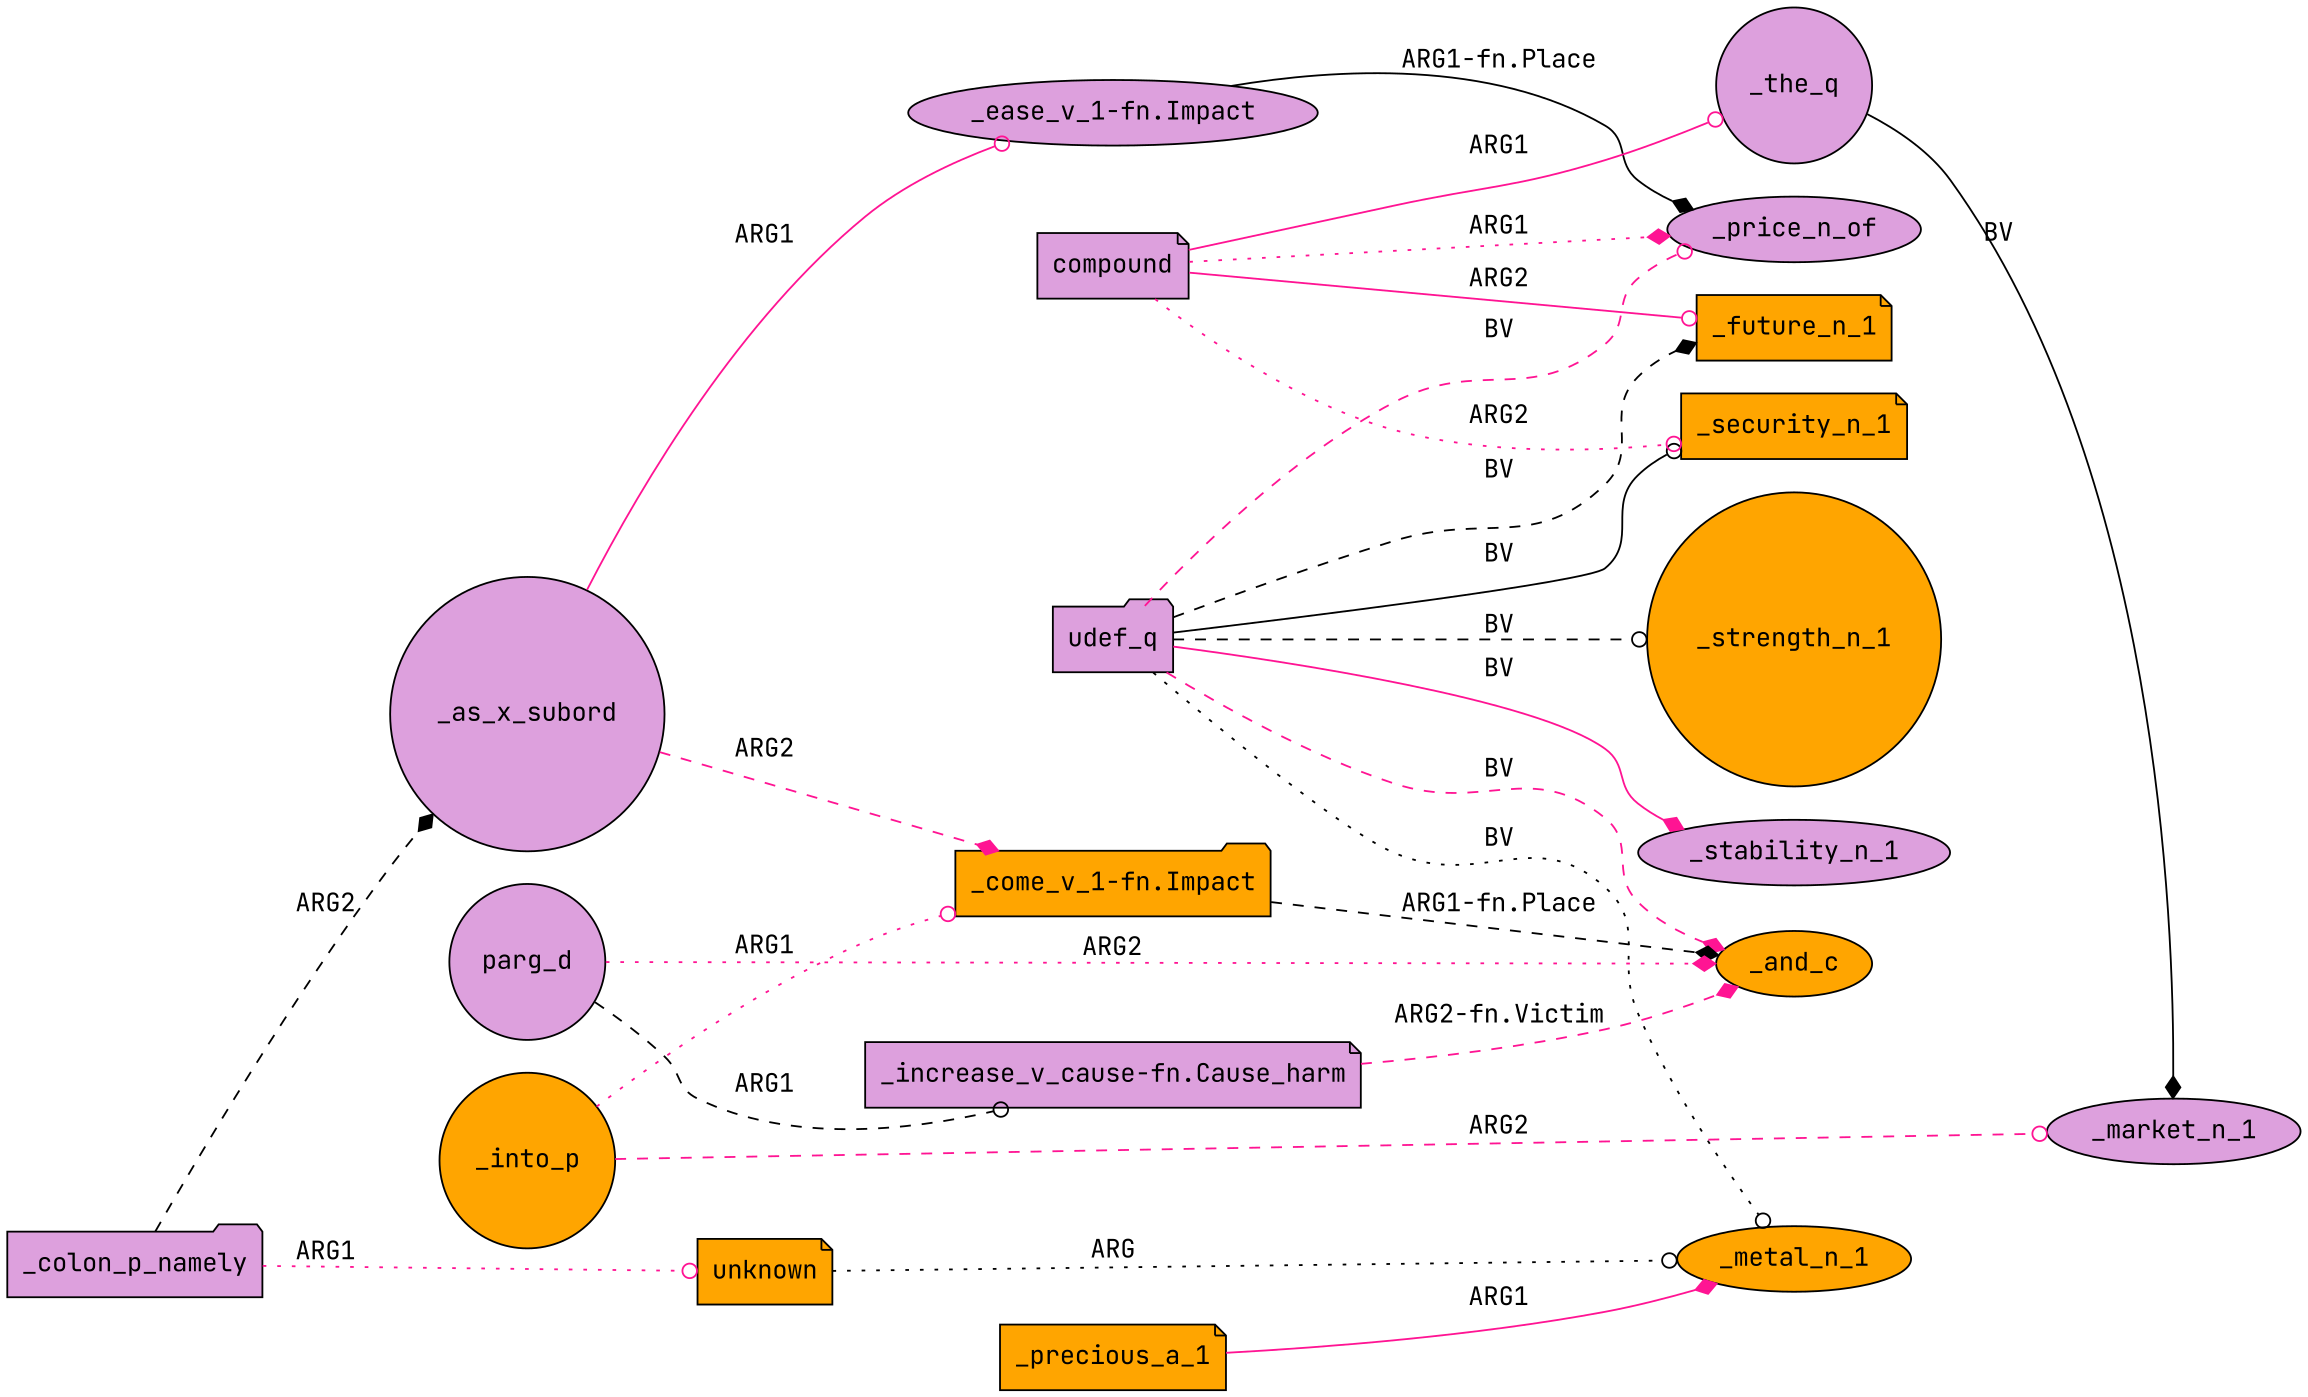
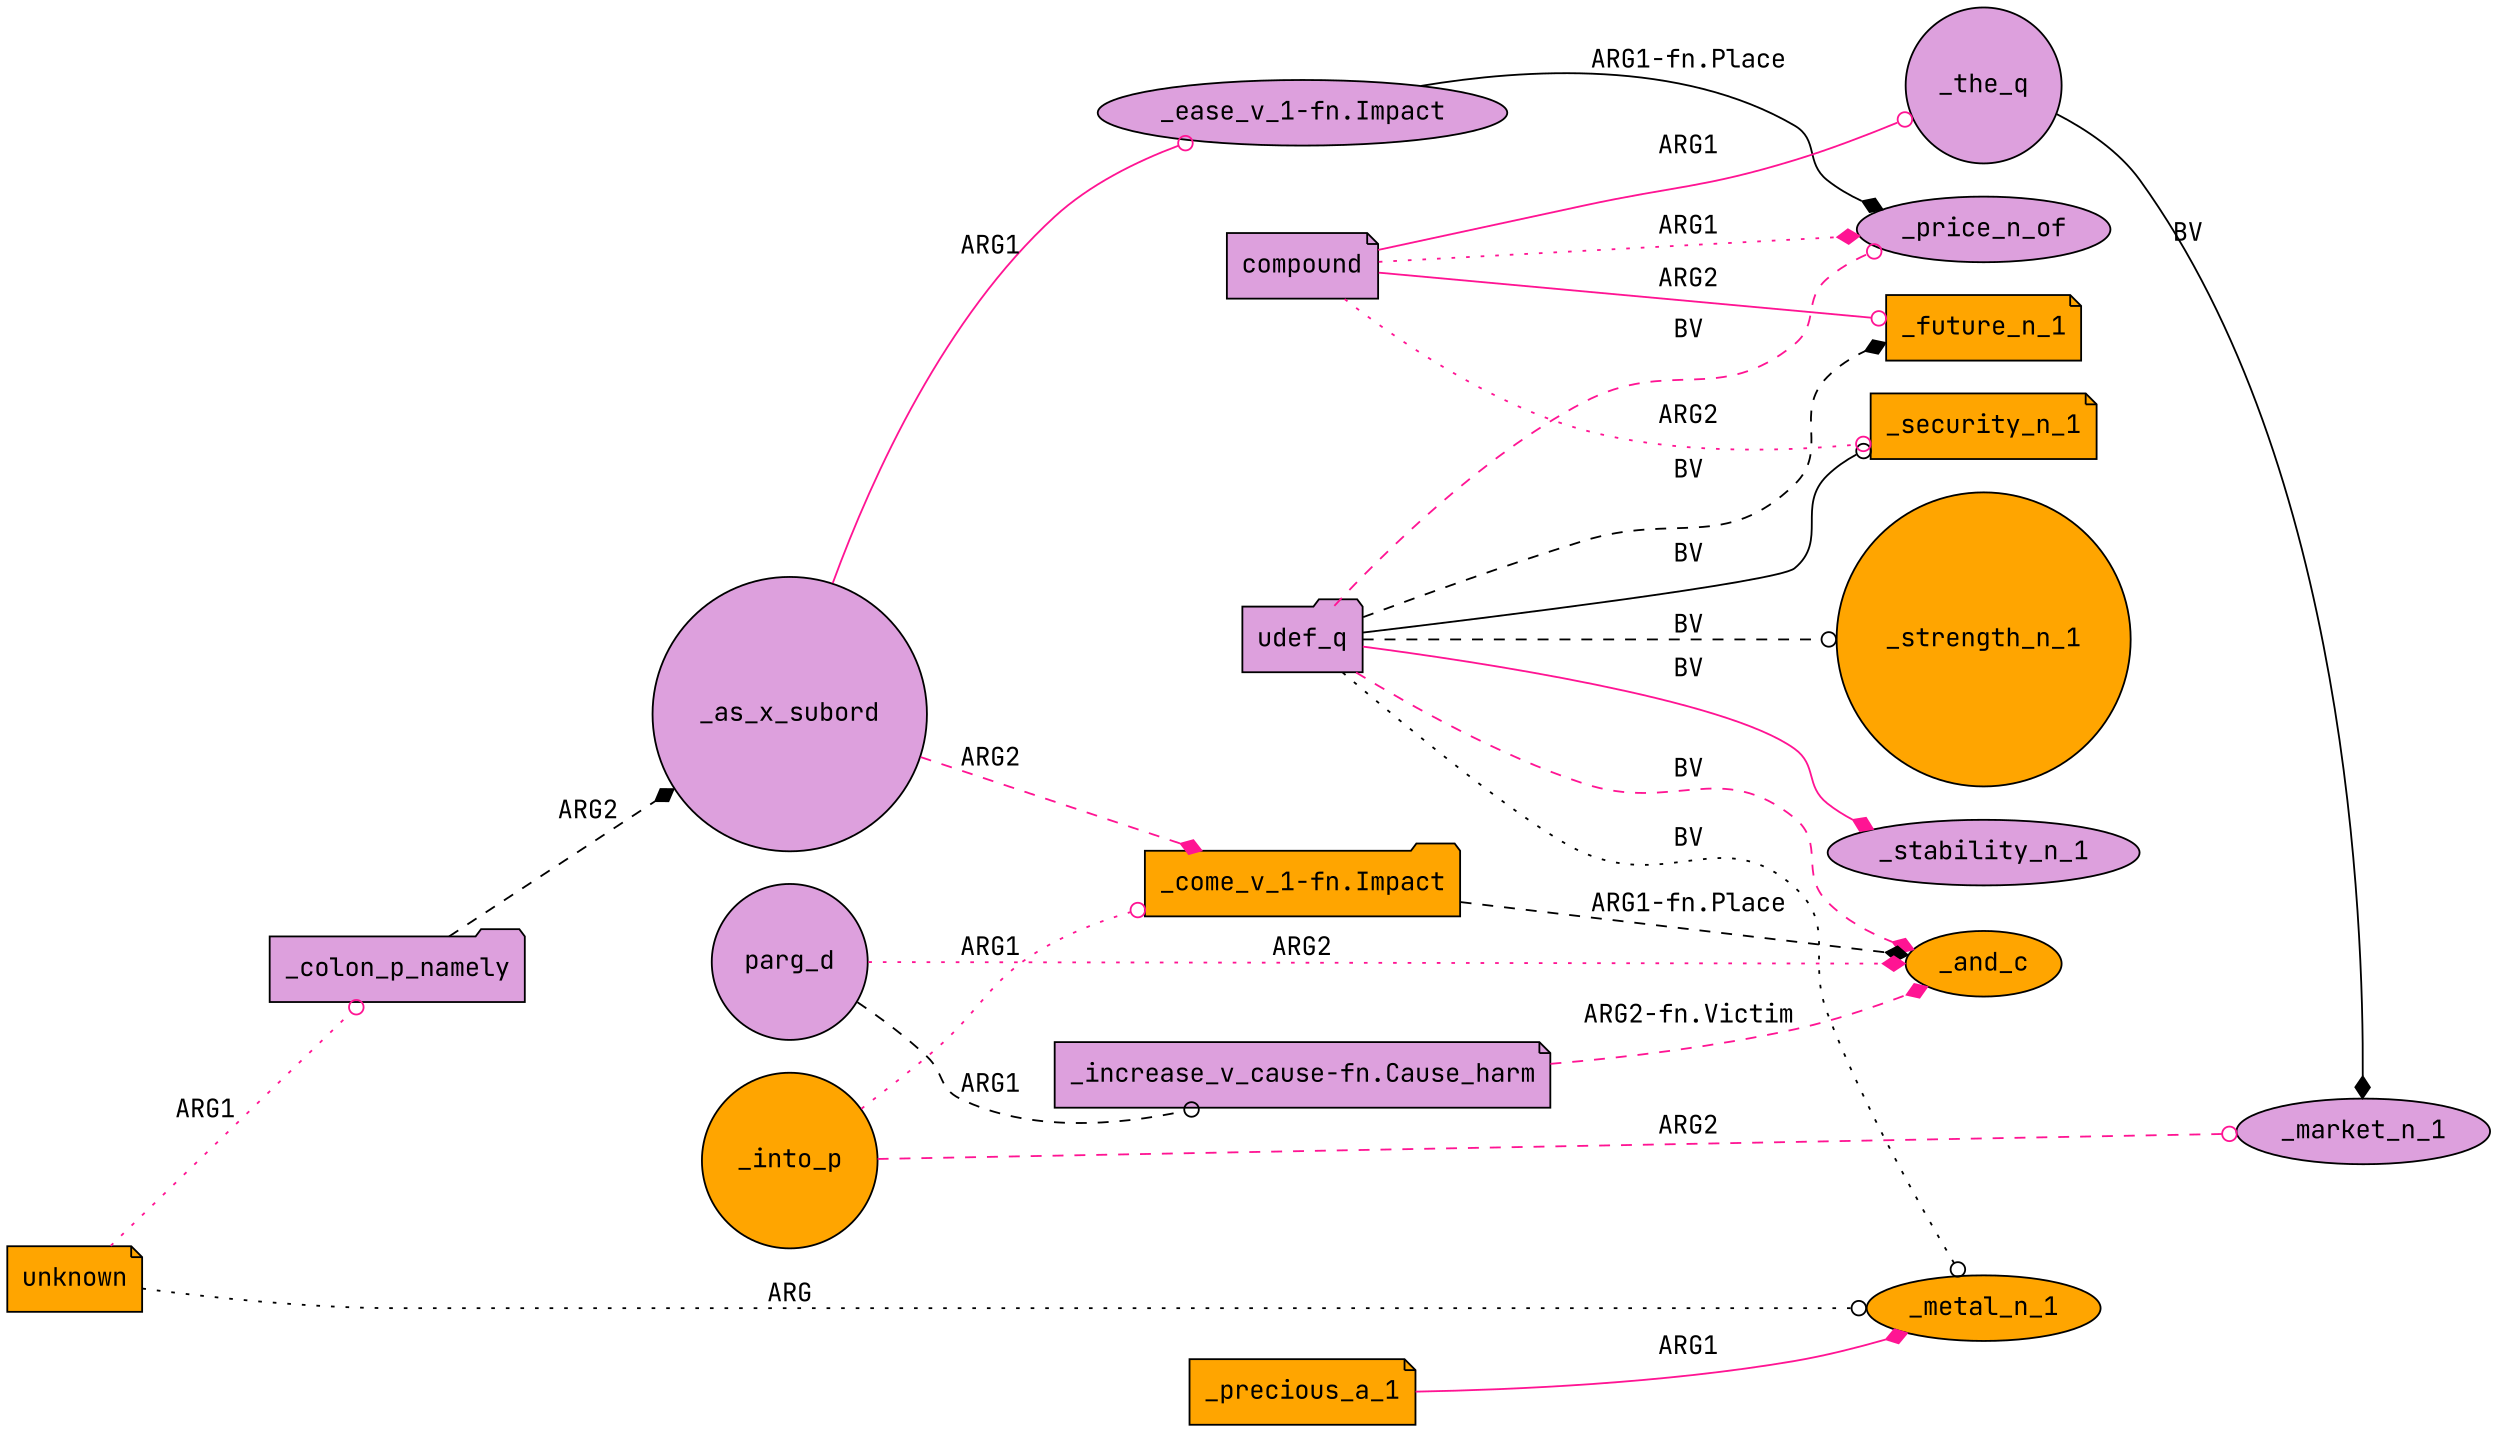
edge "_colon_p_namely" -> "unknown": reversed
